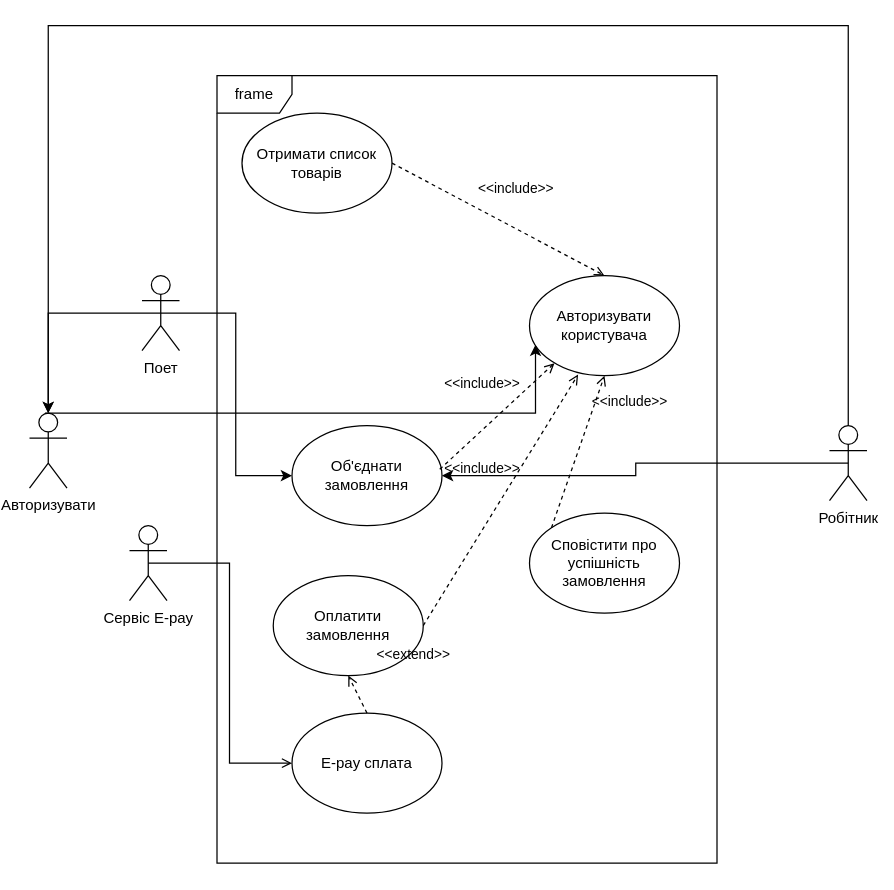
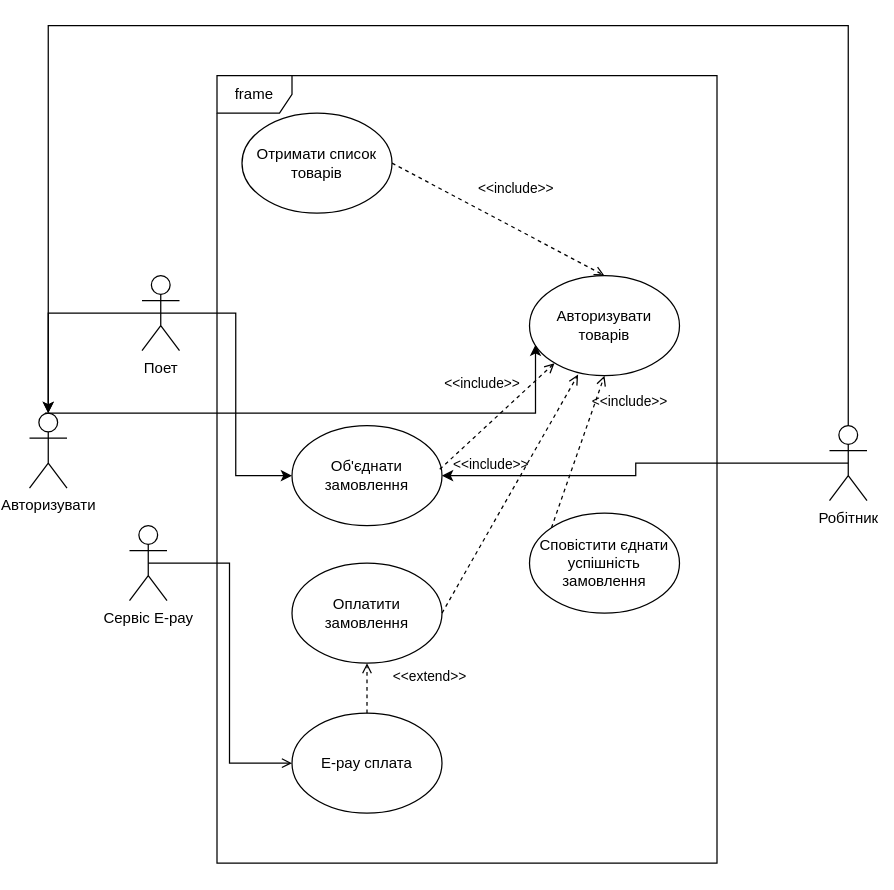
node "Авторизувати користувача": label "Авторизувати користувача" -> "Авторизувати товарів"
node "Сповістити про успішність замовлення": label "Сповістити про успішність замовлення" -> "Сповістити єднати успішність замовлення"
node "Оплатити замовлення": moved (348, 626) -> (367, 613)
